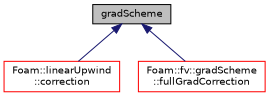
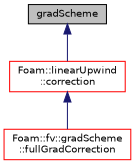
edge "Foam::fv::gradScheme ::fullGradCorrection" -> "gradScheme": now "Foam::fv::gradScheme ::fullGradCorrection" -> "Foam::linearUpwind ::correction"
